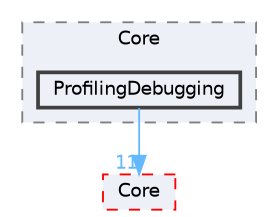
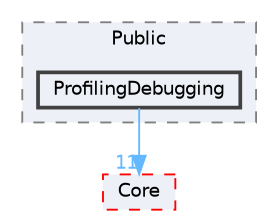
cluster "Core": label "Core" -> "Public"
